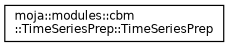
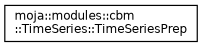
node "moja::modules::cbm ::TimeSeriesPrep::TimeSeriesPrep": label "moja::modules::cbm ::TimeSeriesPrep::TimeSeriesPrep" -> "moja::modules::cbm ::TimeSeries::TimeSeriesPrep"
